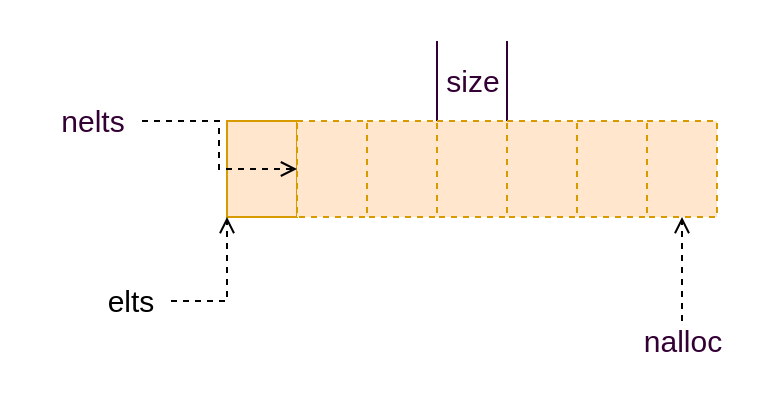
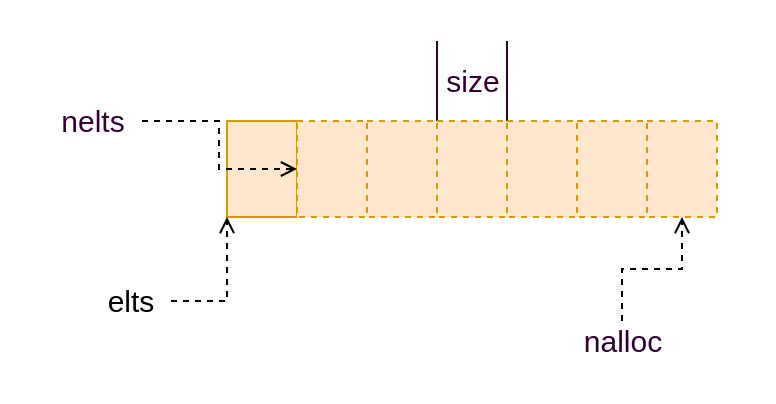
node "nalloc": moved (682, 341) -> (622, 341)
